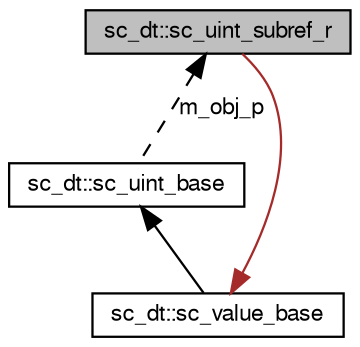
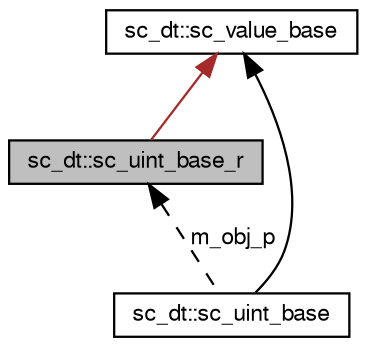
node "sc_dt::sc_uint_subref_r": label "sc_dt::sc_uint_subref_r" -> "sc_dt::sc_uint_base_r"
edge "sc_dt::sc_value_base" -> "sc_dt::sc_uint_base": reversed
